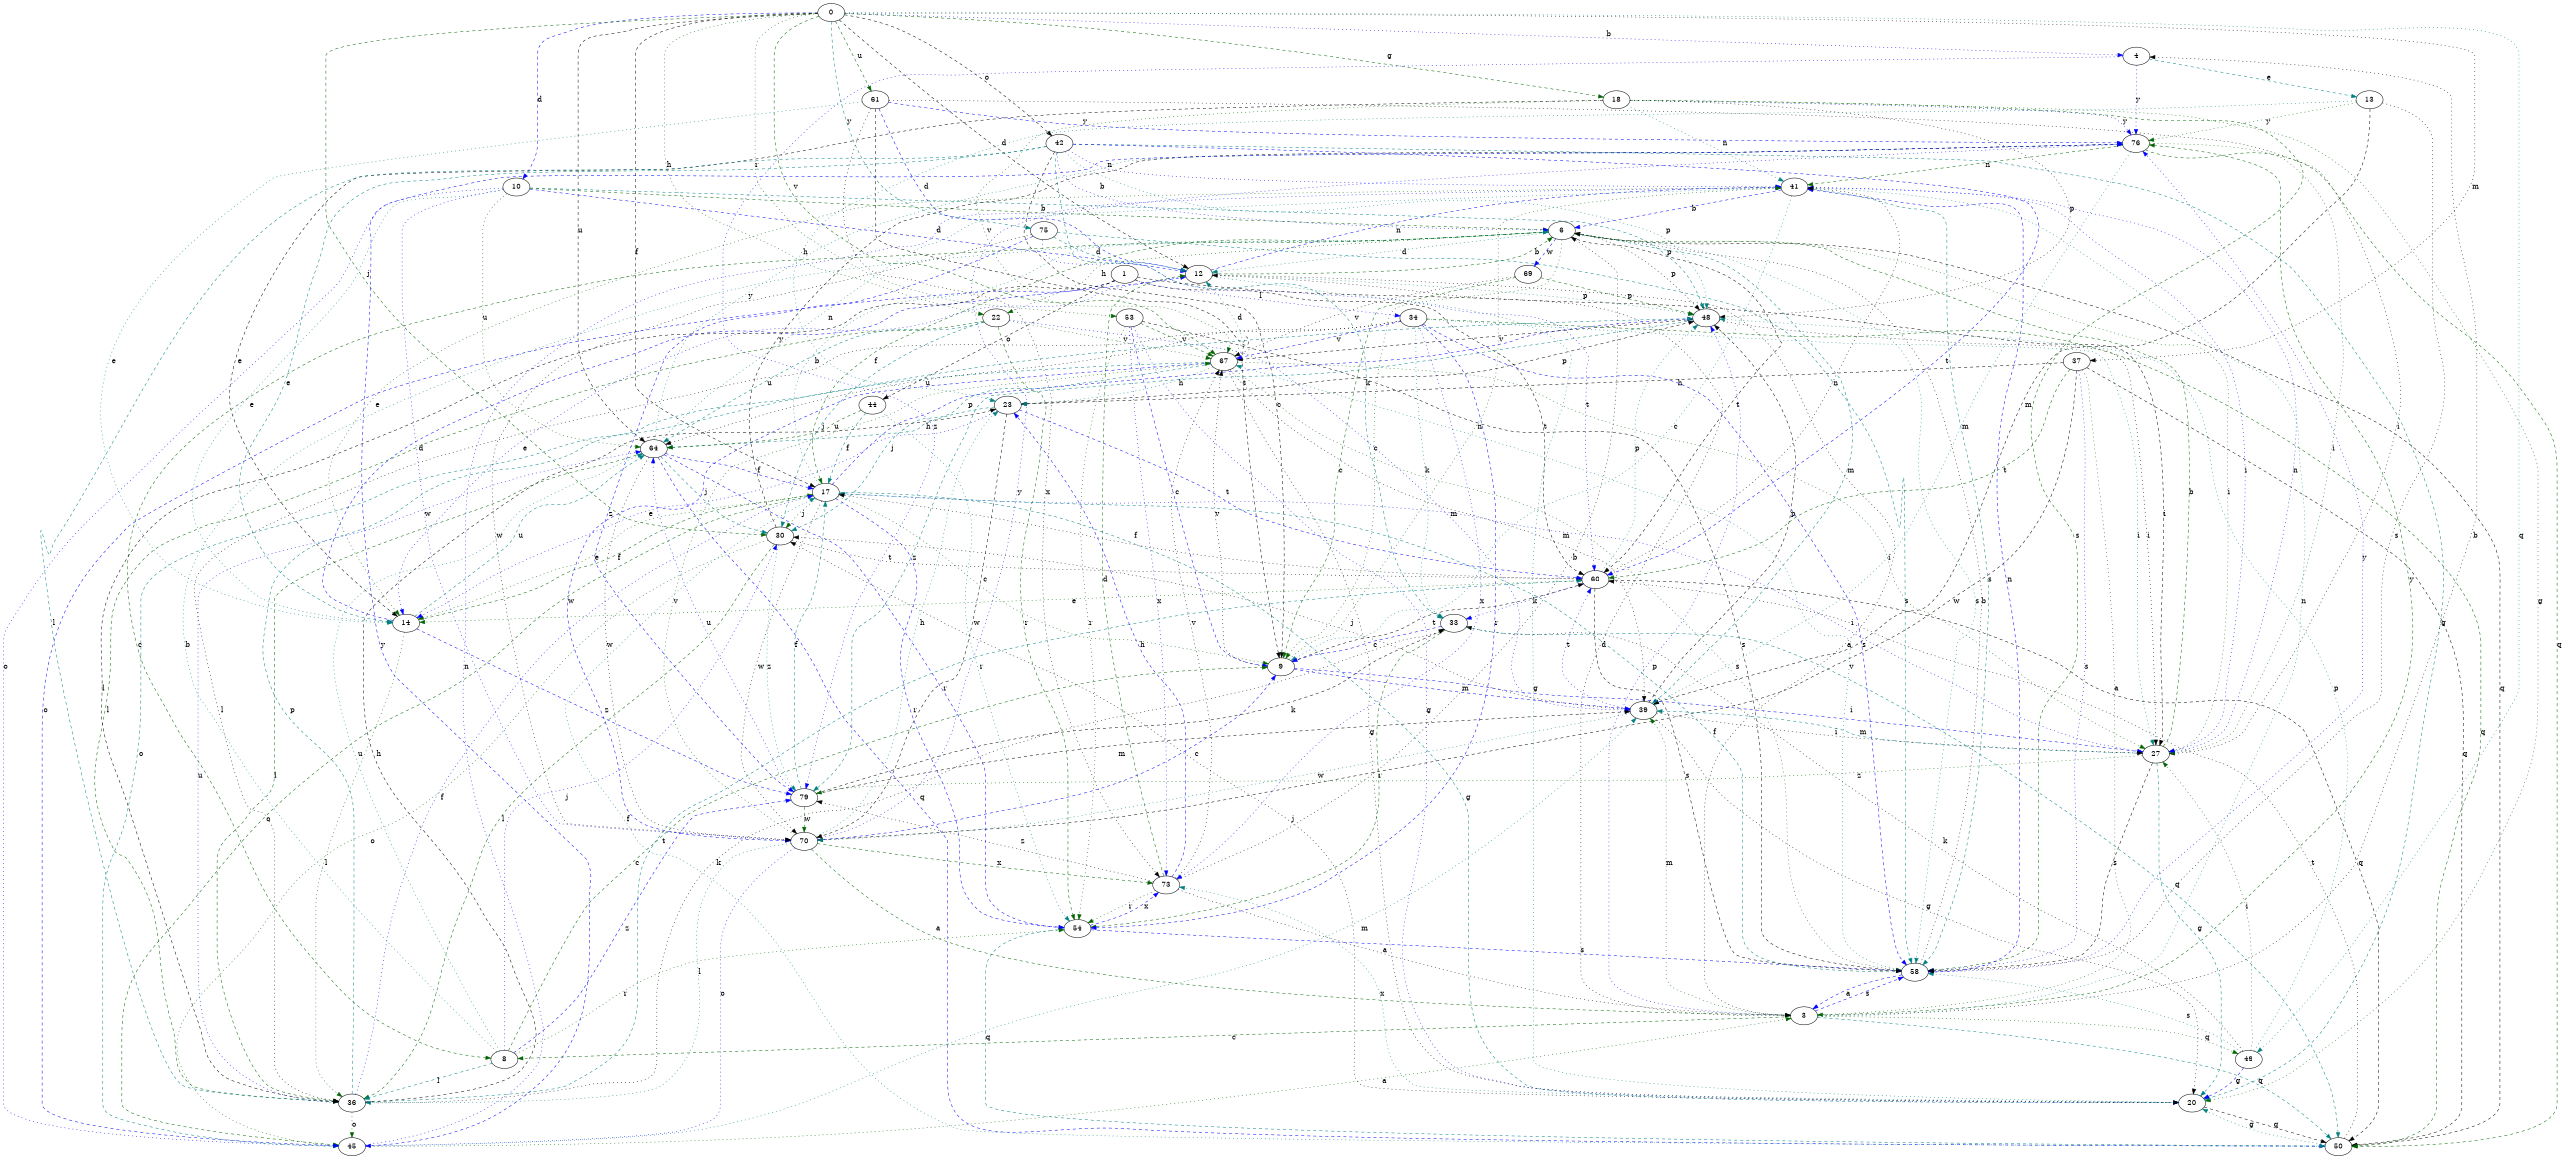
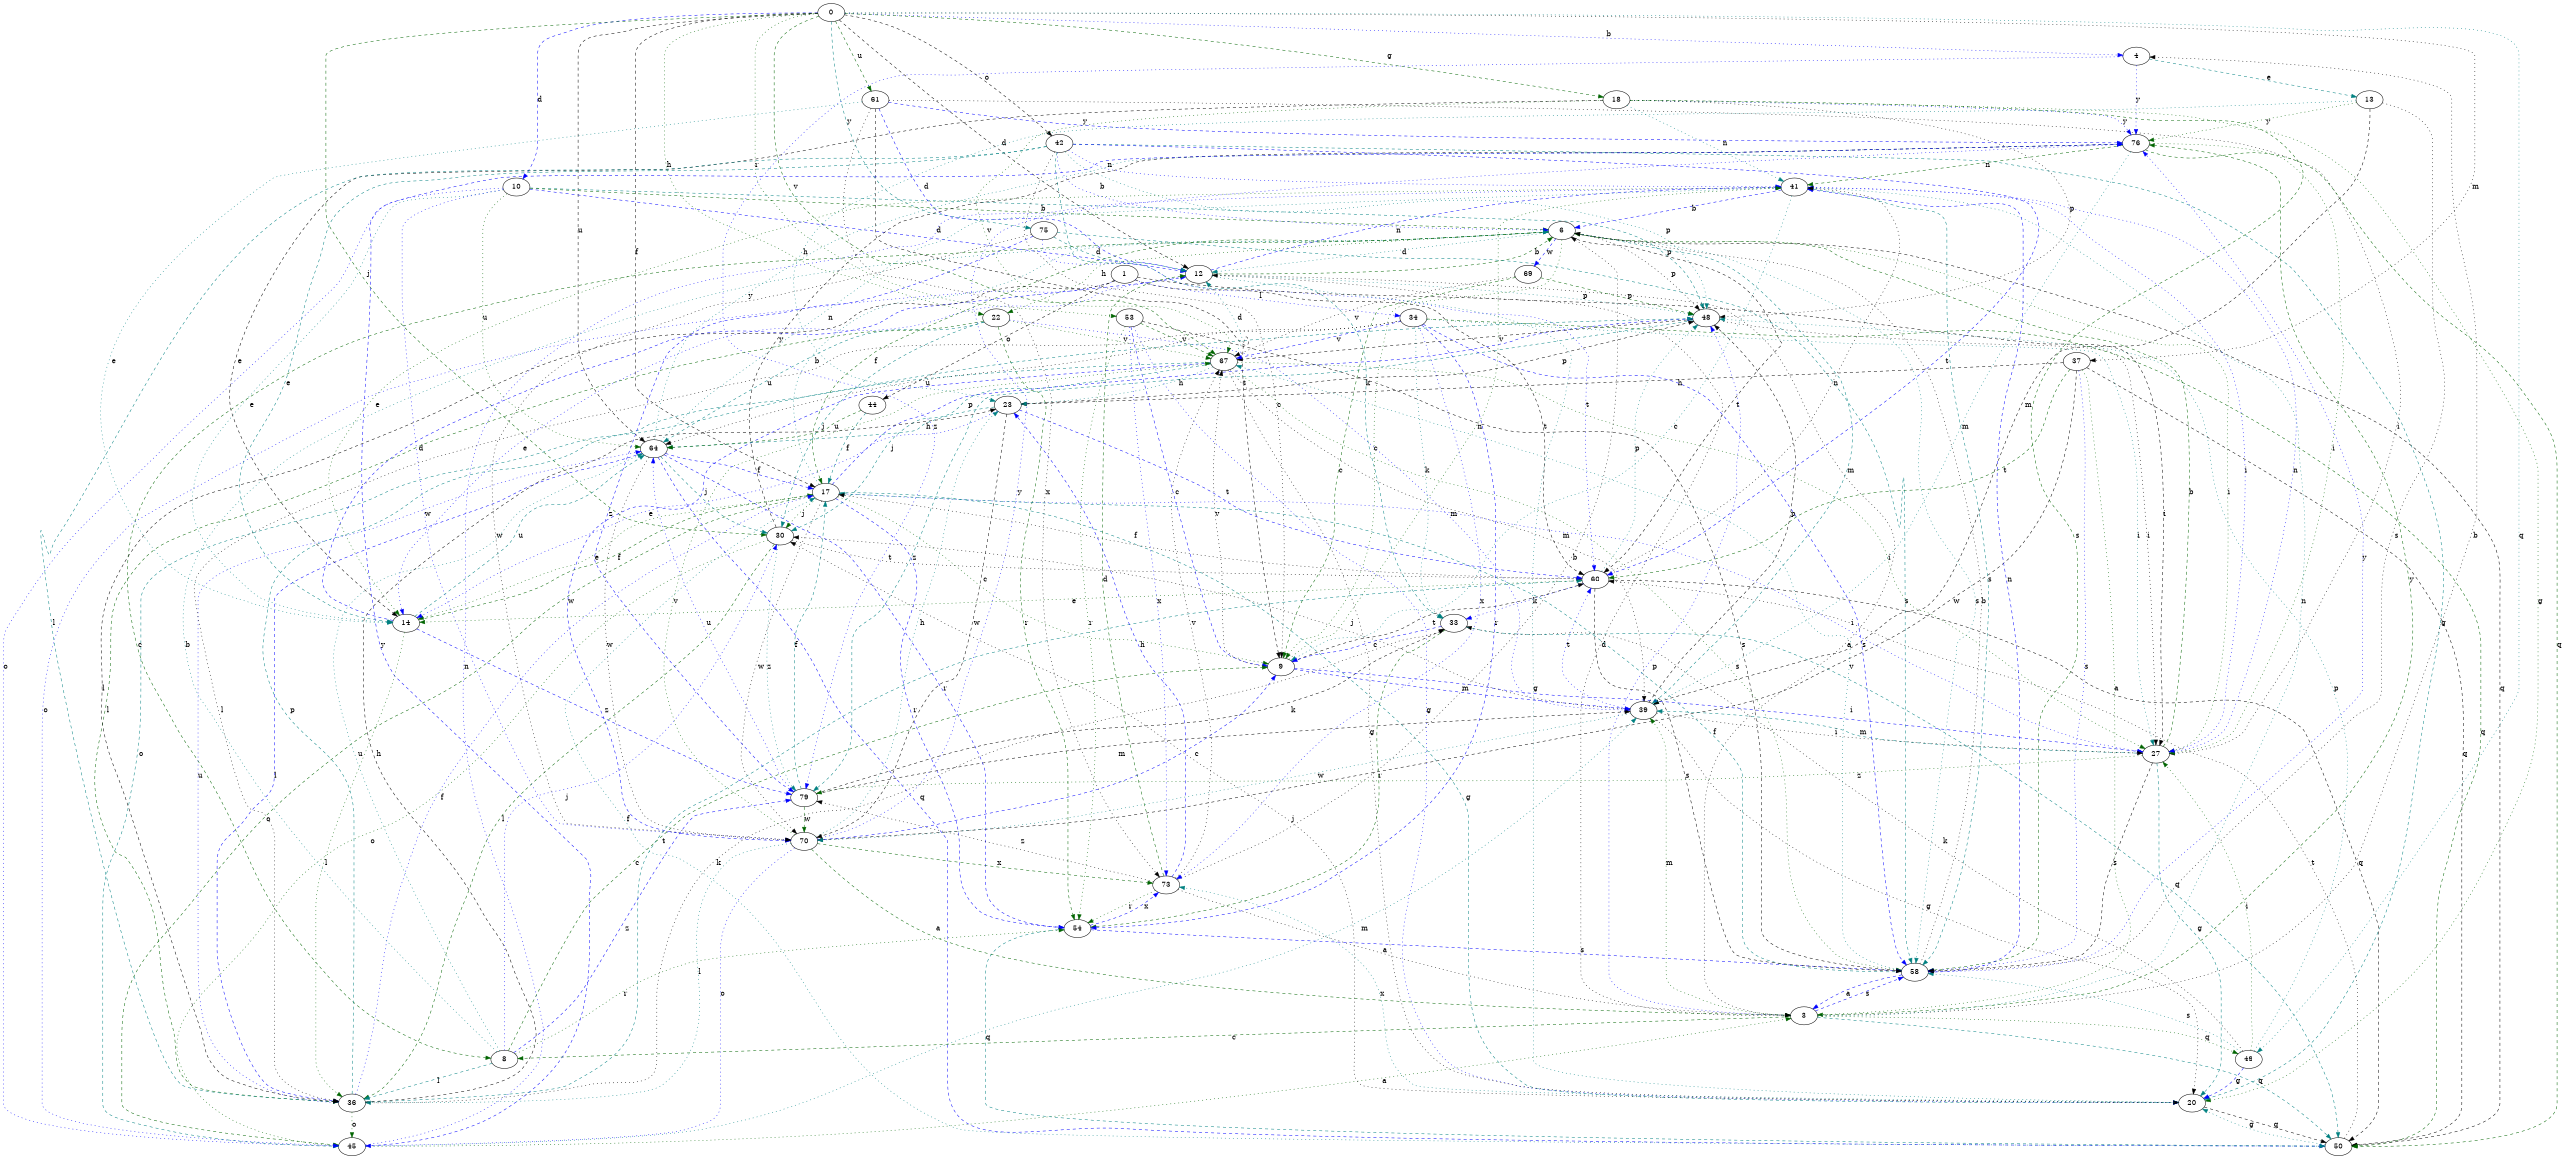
edge "42" -> "9": style dashed -> dotted
edge "1" -> "45": style dashed -> dotted
edge "44" -> "54": removed, label "r"
edge "64" -> "36": color darkgreen -> blue
